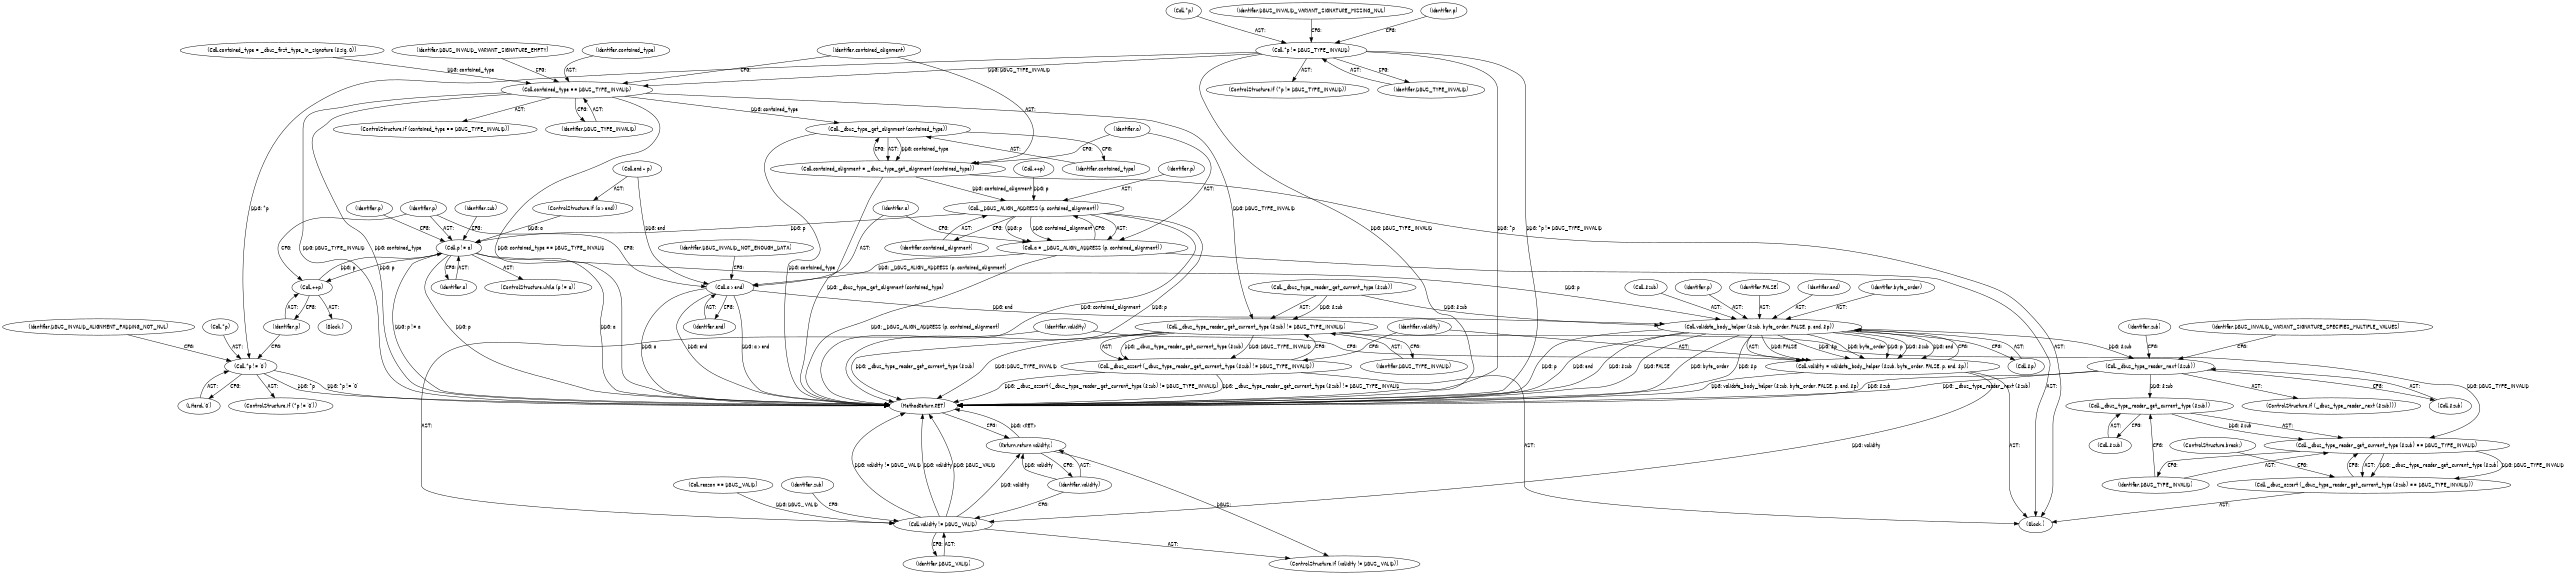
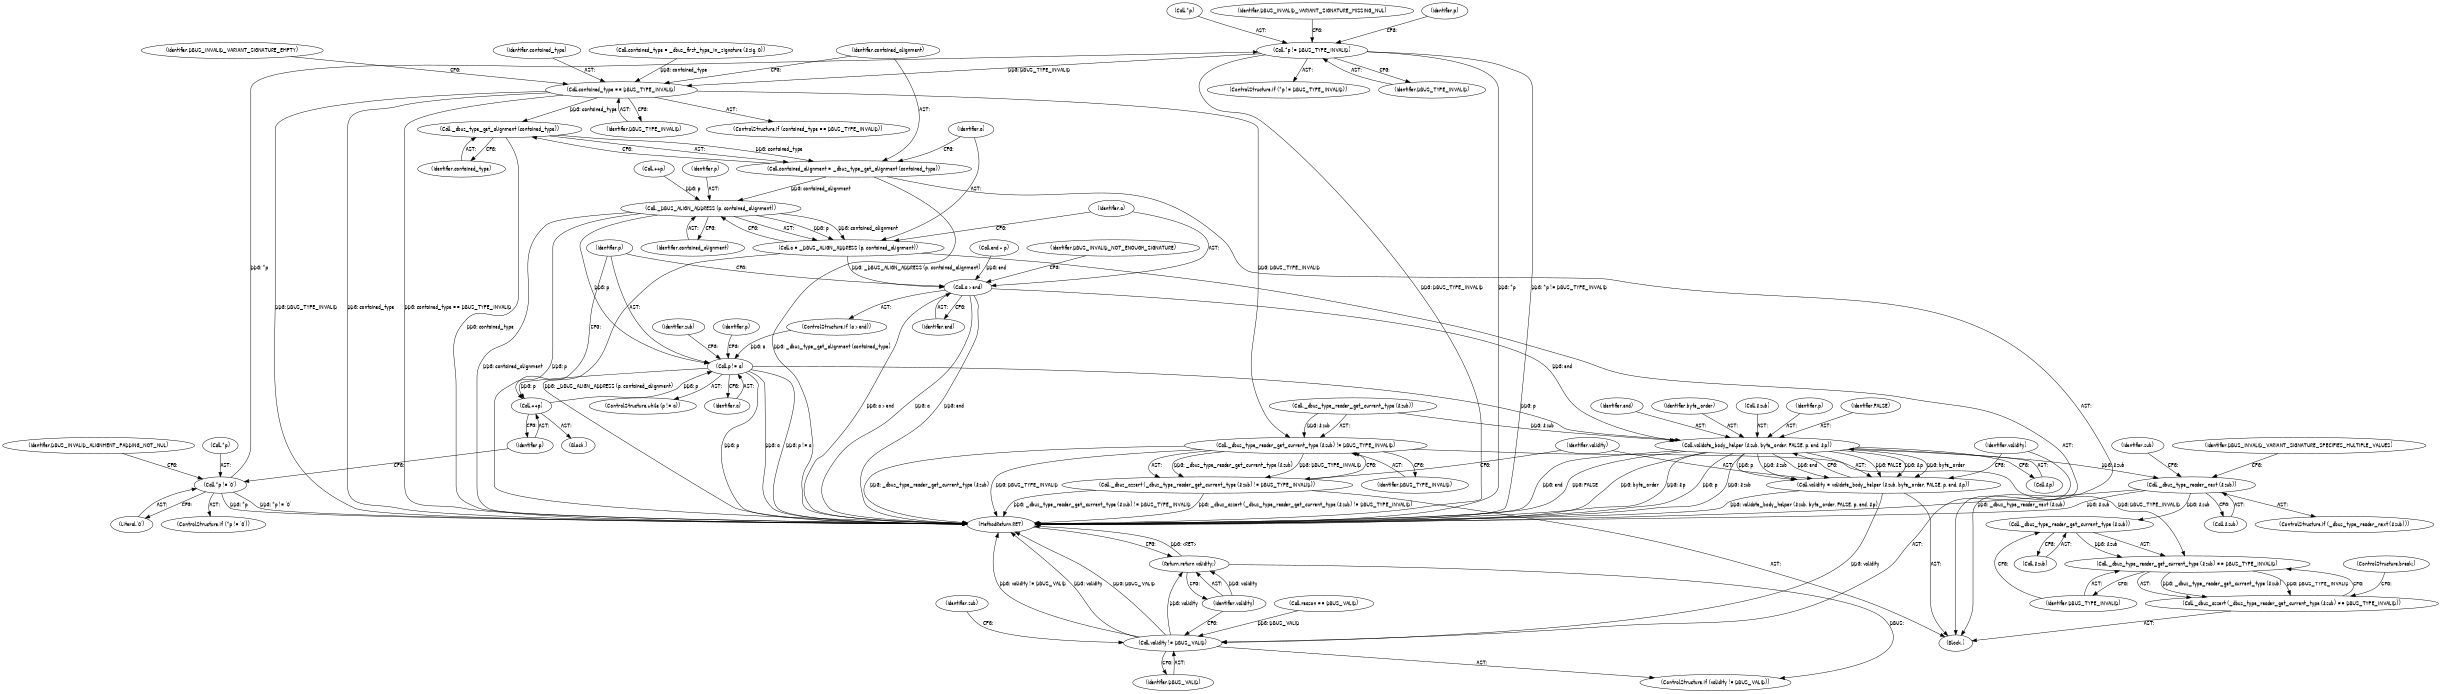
edge "(Call,*p != DBUS_TYPE_INVALID)" -> "(Call,*p != '0')": reversed
edge "(Call,end - p)" -> "(ControlStructure,if (a > end))": now "(Call,a > end)" -> "(ControlStructure,if (a > end))"
node "(Identifier,DBUS_INVALID_NOT_ENOUGH_DATA)": label "(Identifier,DBUS_INVALID_NOT_ENOUGH_DATA)" -> "(Identifier,DBUS_INVALID_NOT_ENOUGH_SIGNATURE)"
